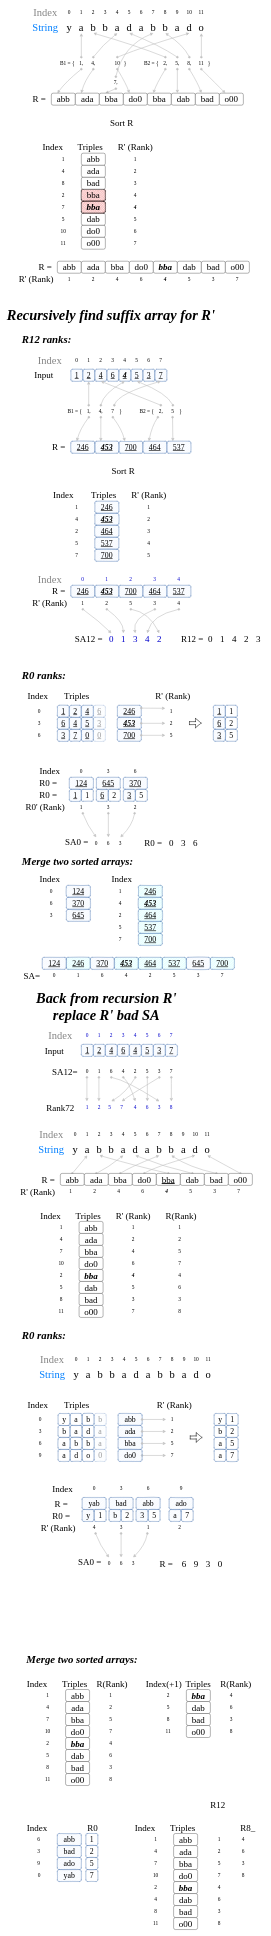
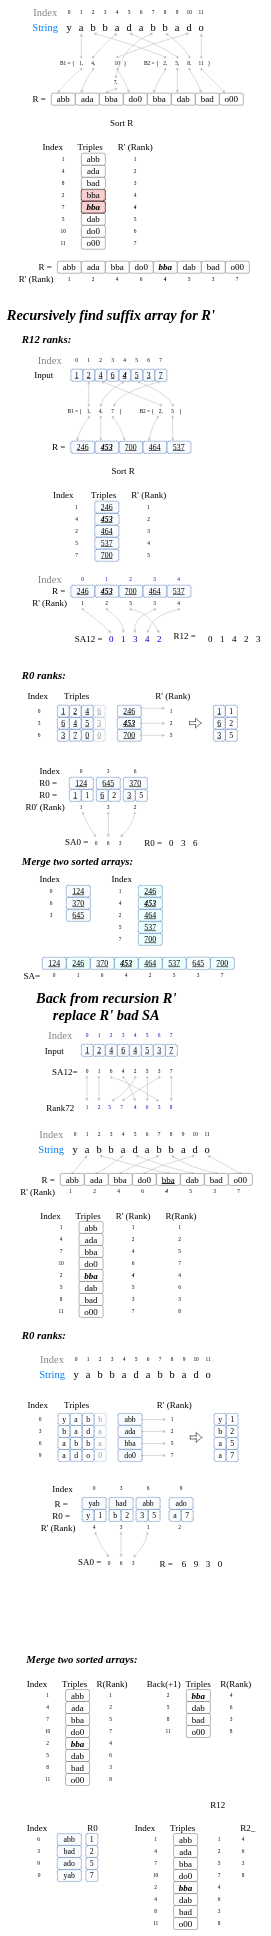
node "R12 =": moved (192, 639) -> (185, 636)
node "Index(+1)": label "Index(+1)" -> "Back(+1)"
node "R8_": label "R8_" -> "R2_"
